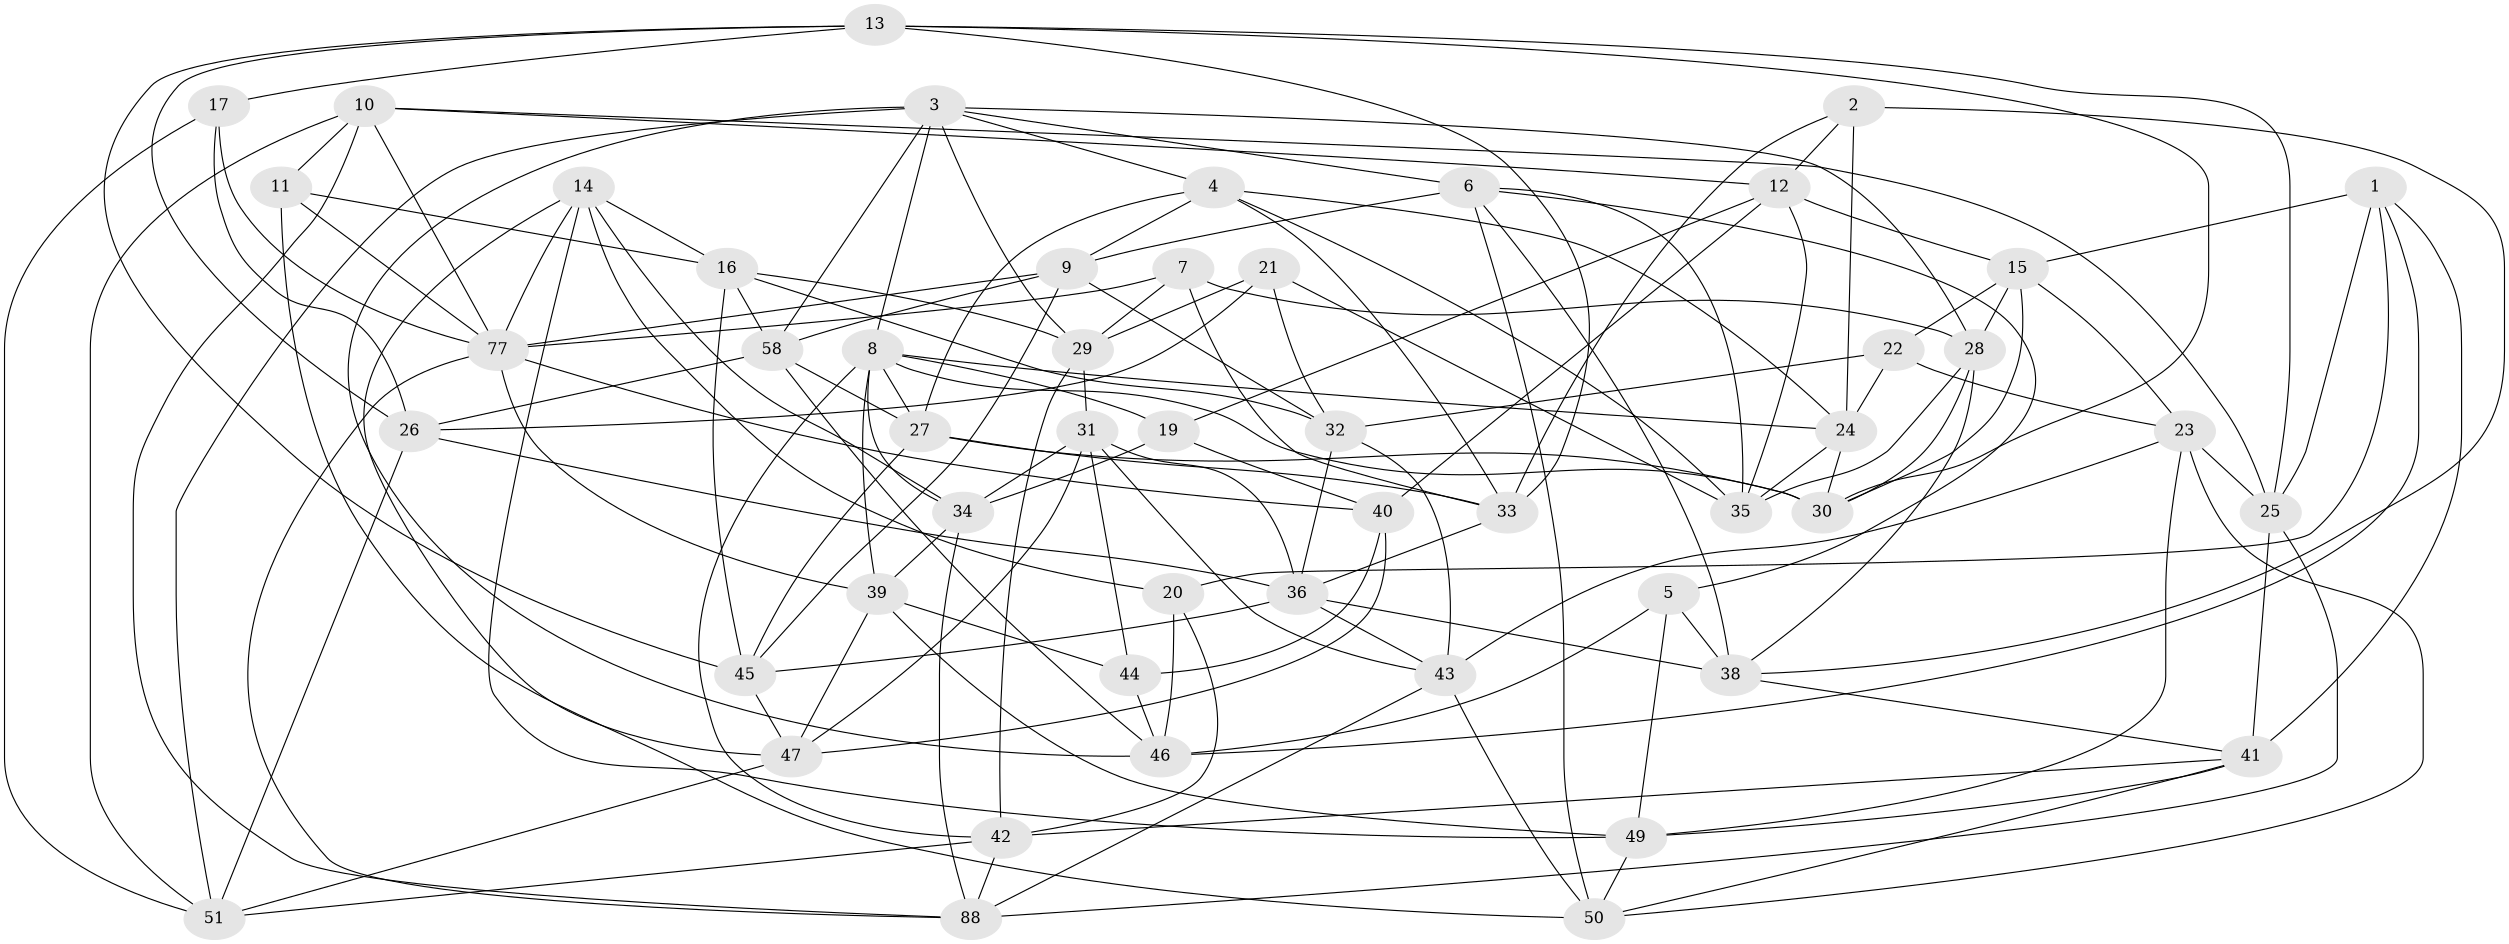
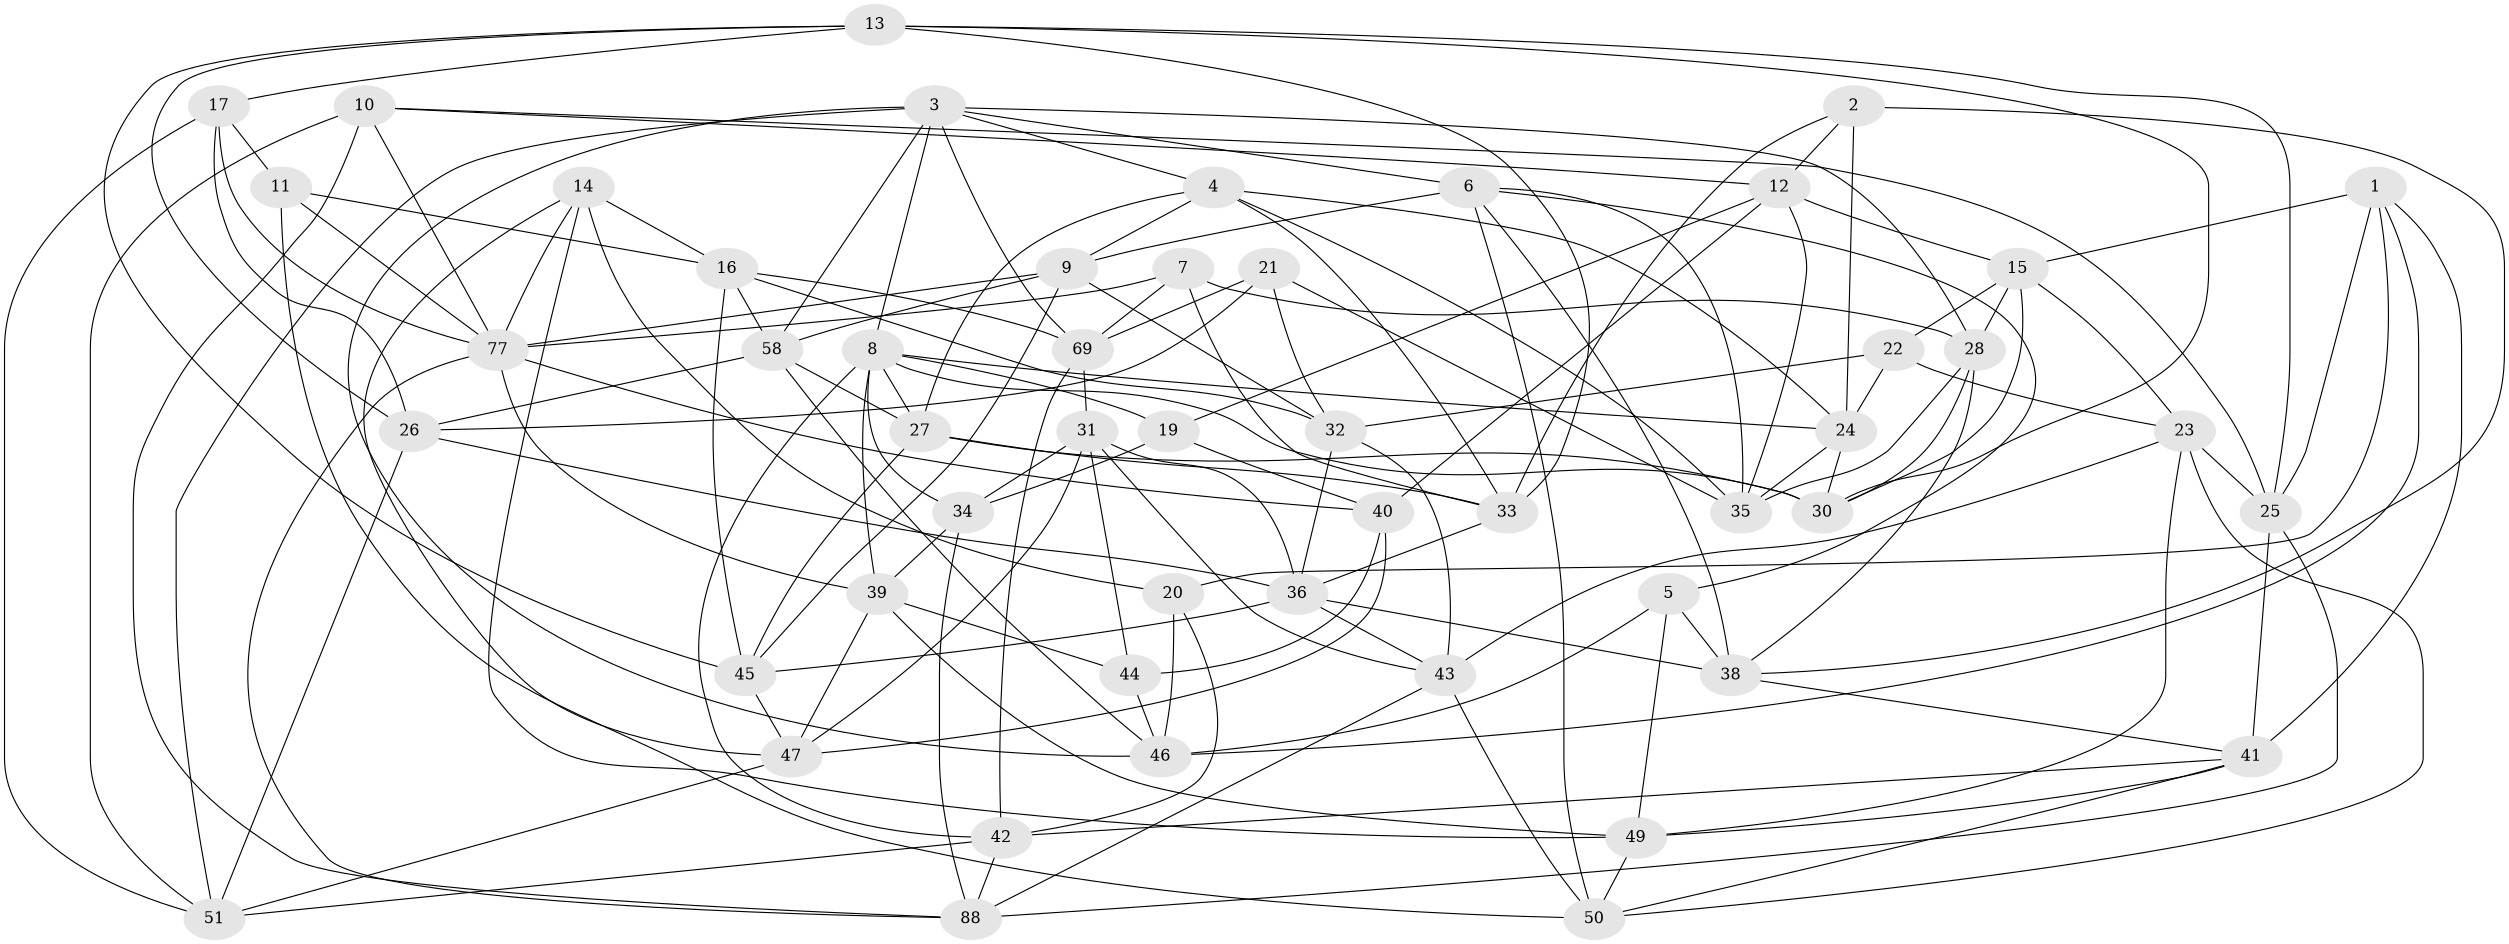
edge "10" -- "11": now "17" -- "11"
node "29": label "29" -> "69"
edge "14" -- "34": removed
